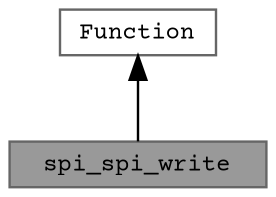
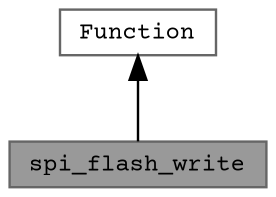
node "spi_spi_write": label "spi_spi_write" -> "spi_flash_write"
